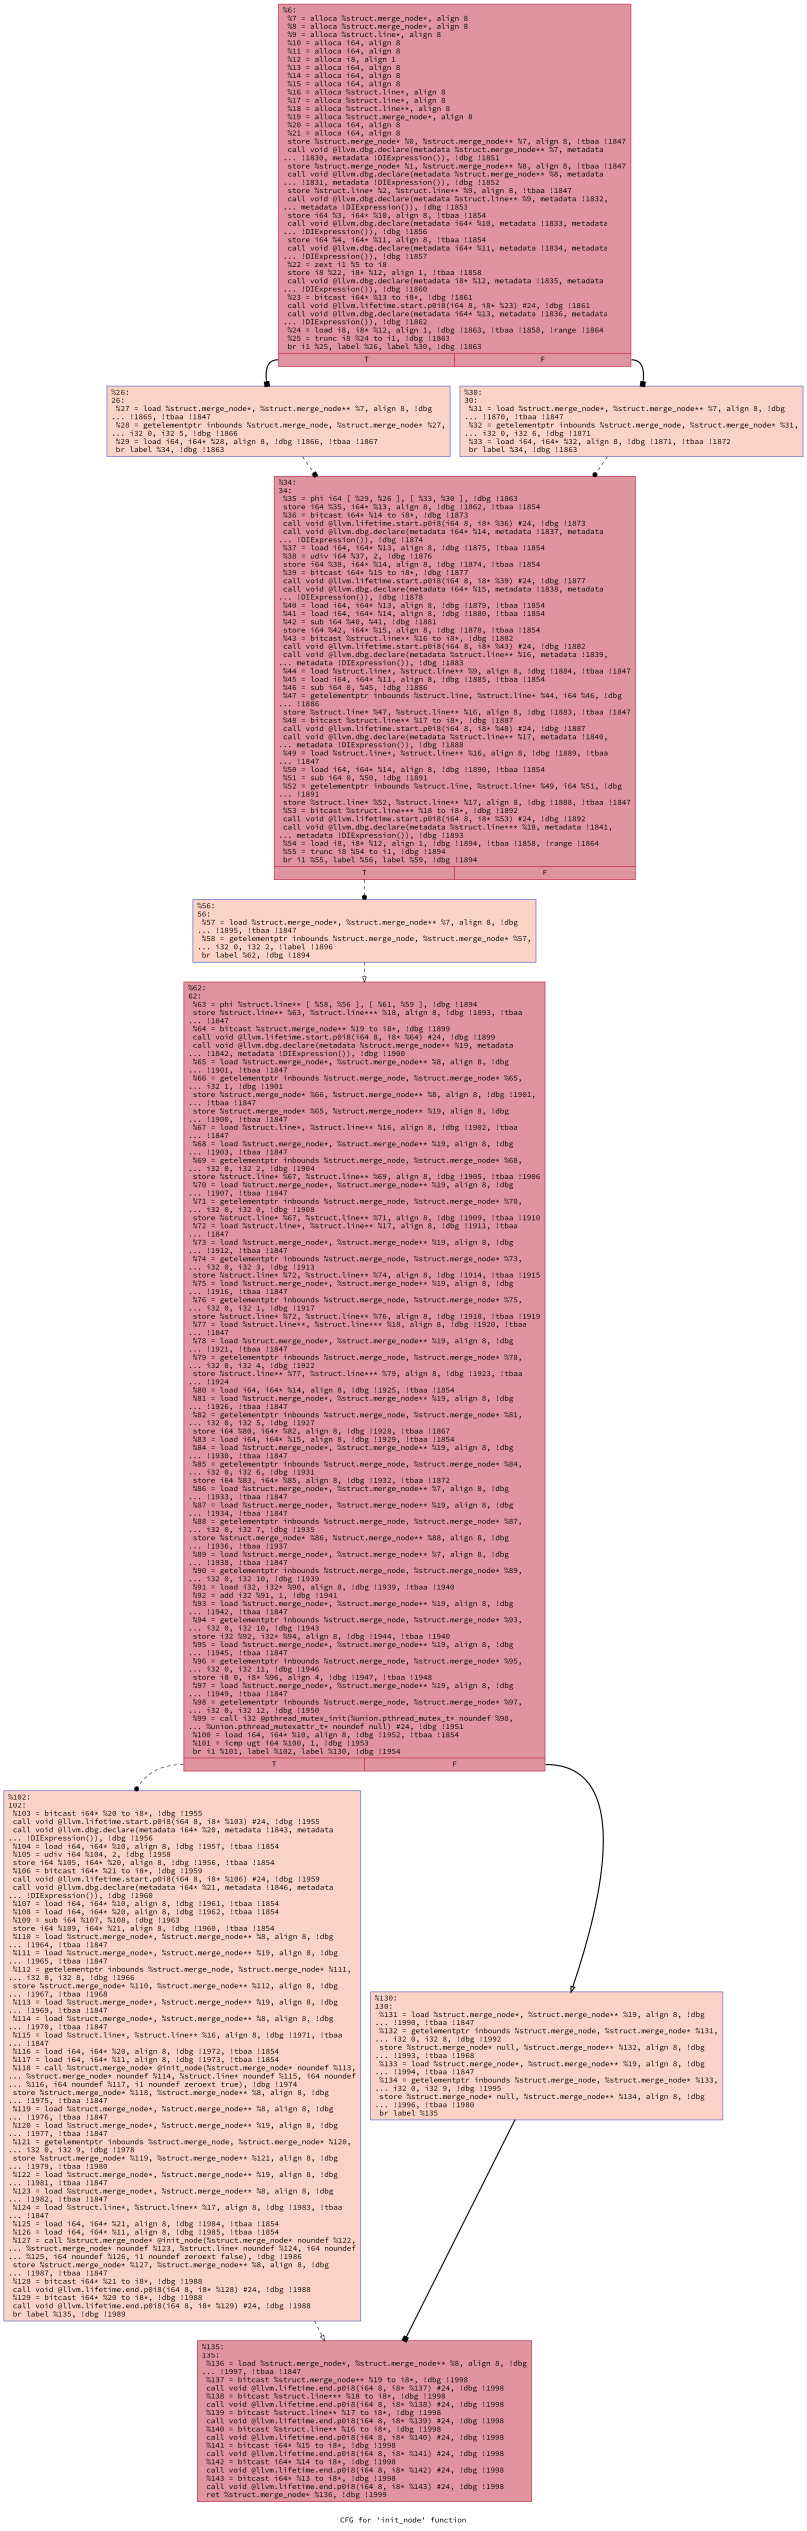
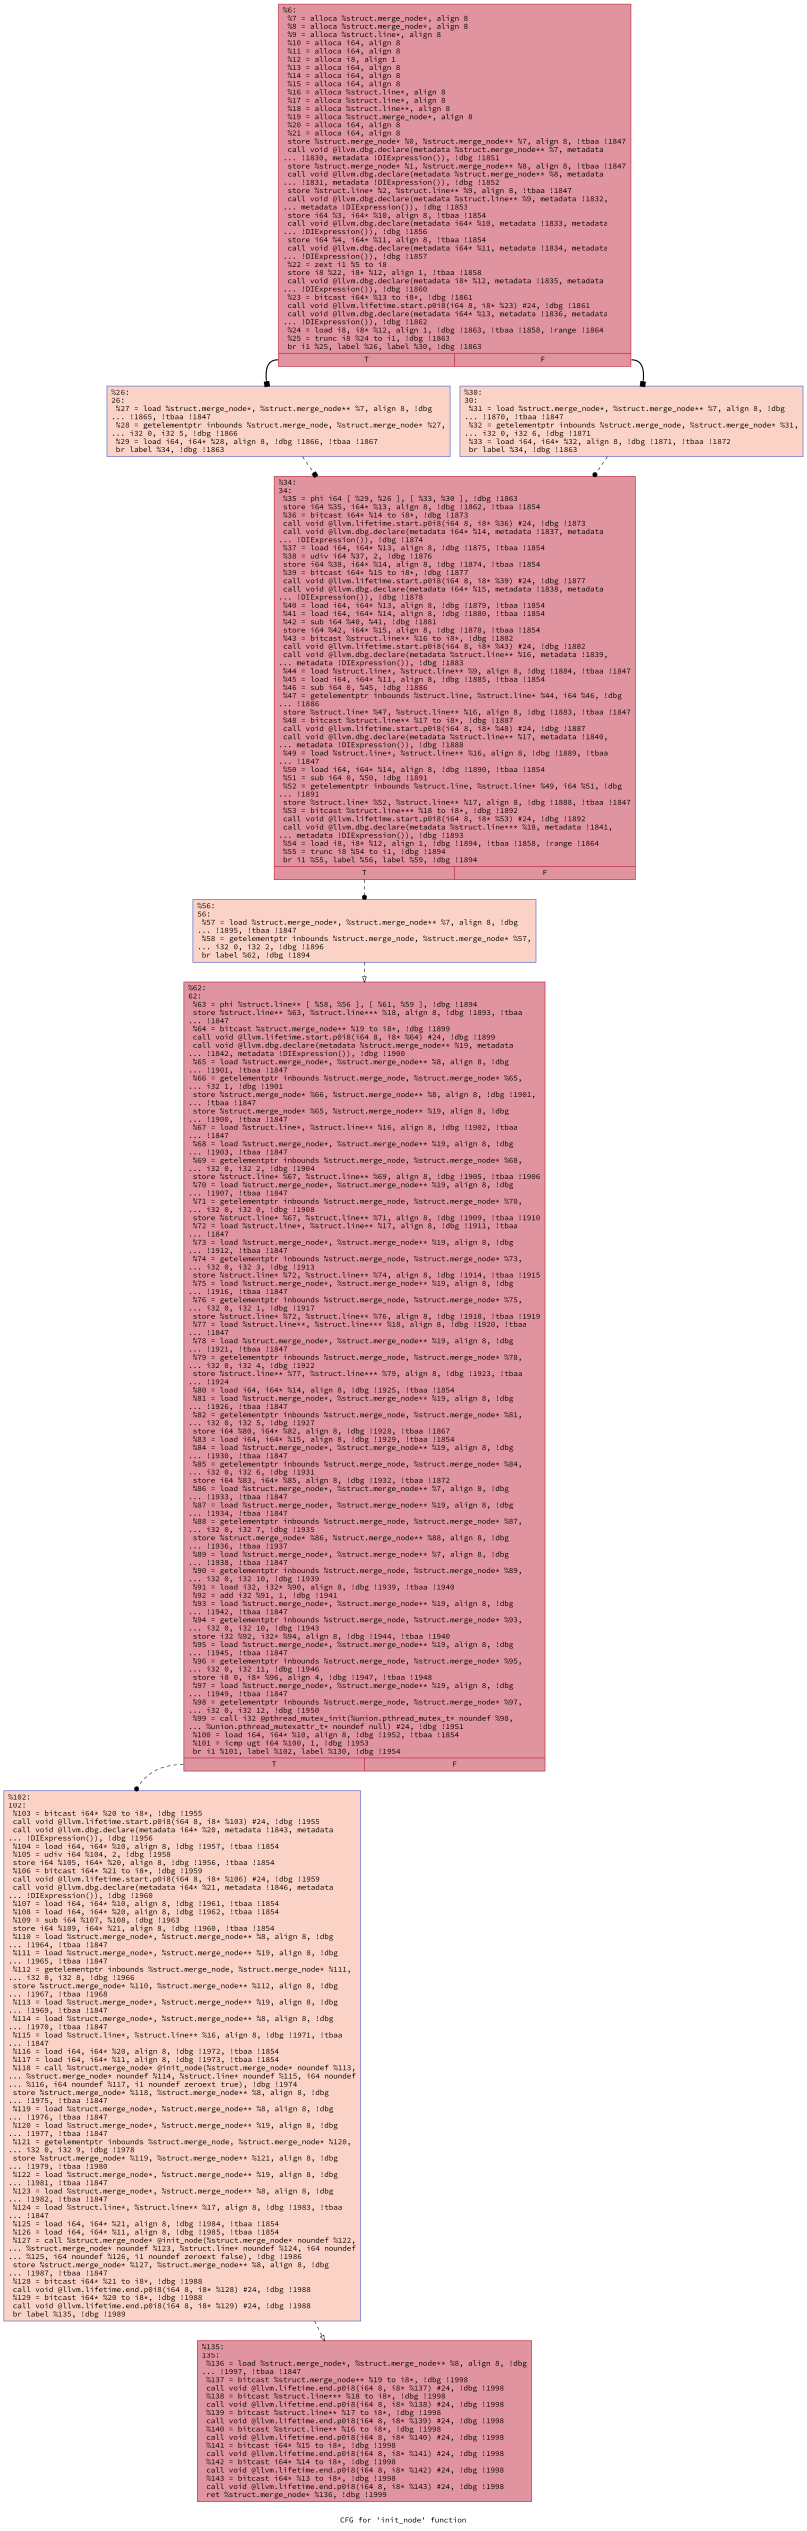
node "%56:": text "... i32 0, i32 2, !label !1896" -> "... i32 0, i32 2, !dbg !1896"
node "%130:": removed
